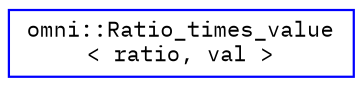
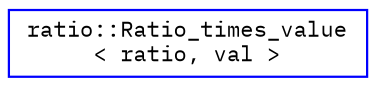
node "omni::Ratio_times_value < ratio, val >": label "omni::Ratio_times_value < ratio, val >" -> "ratio::Ratio_times_value < ratio, val >"
